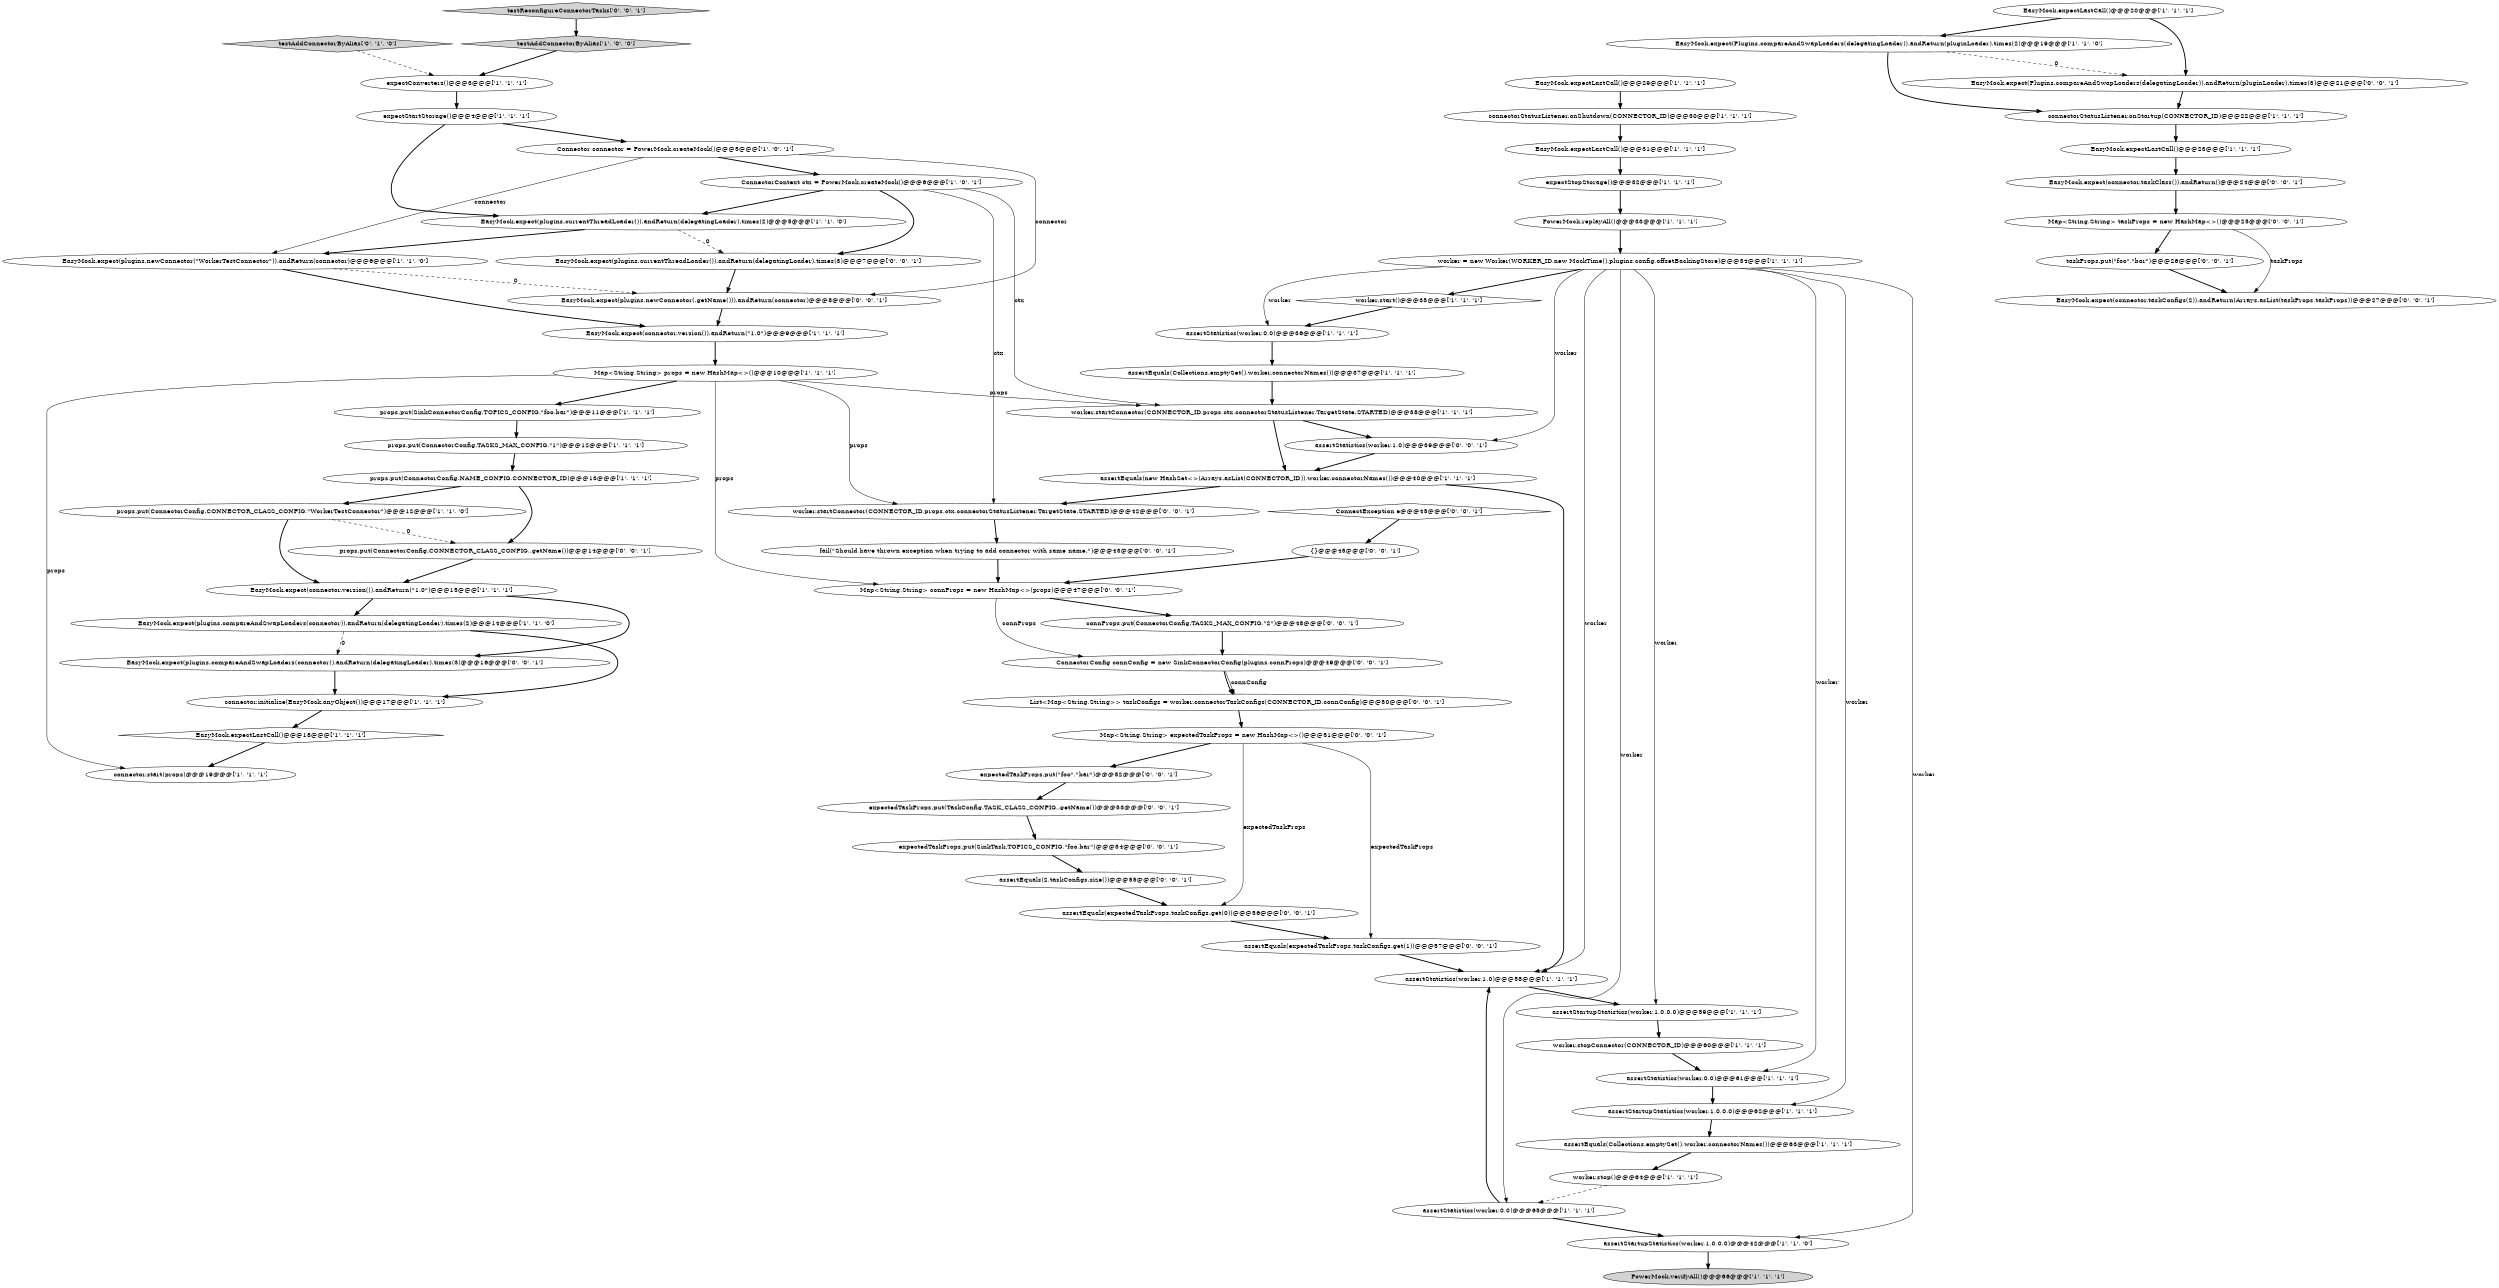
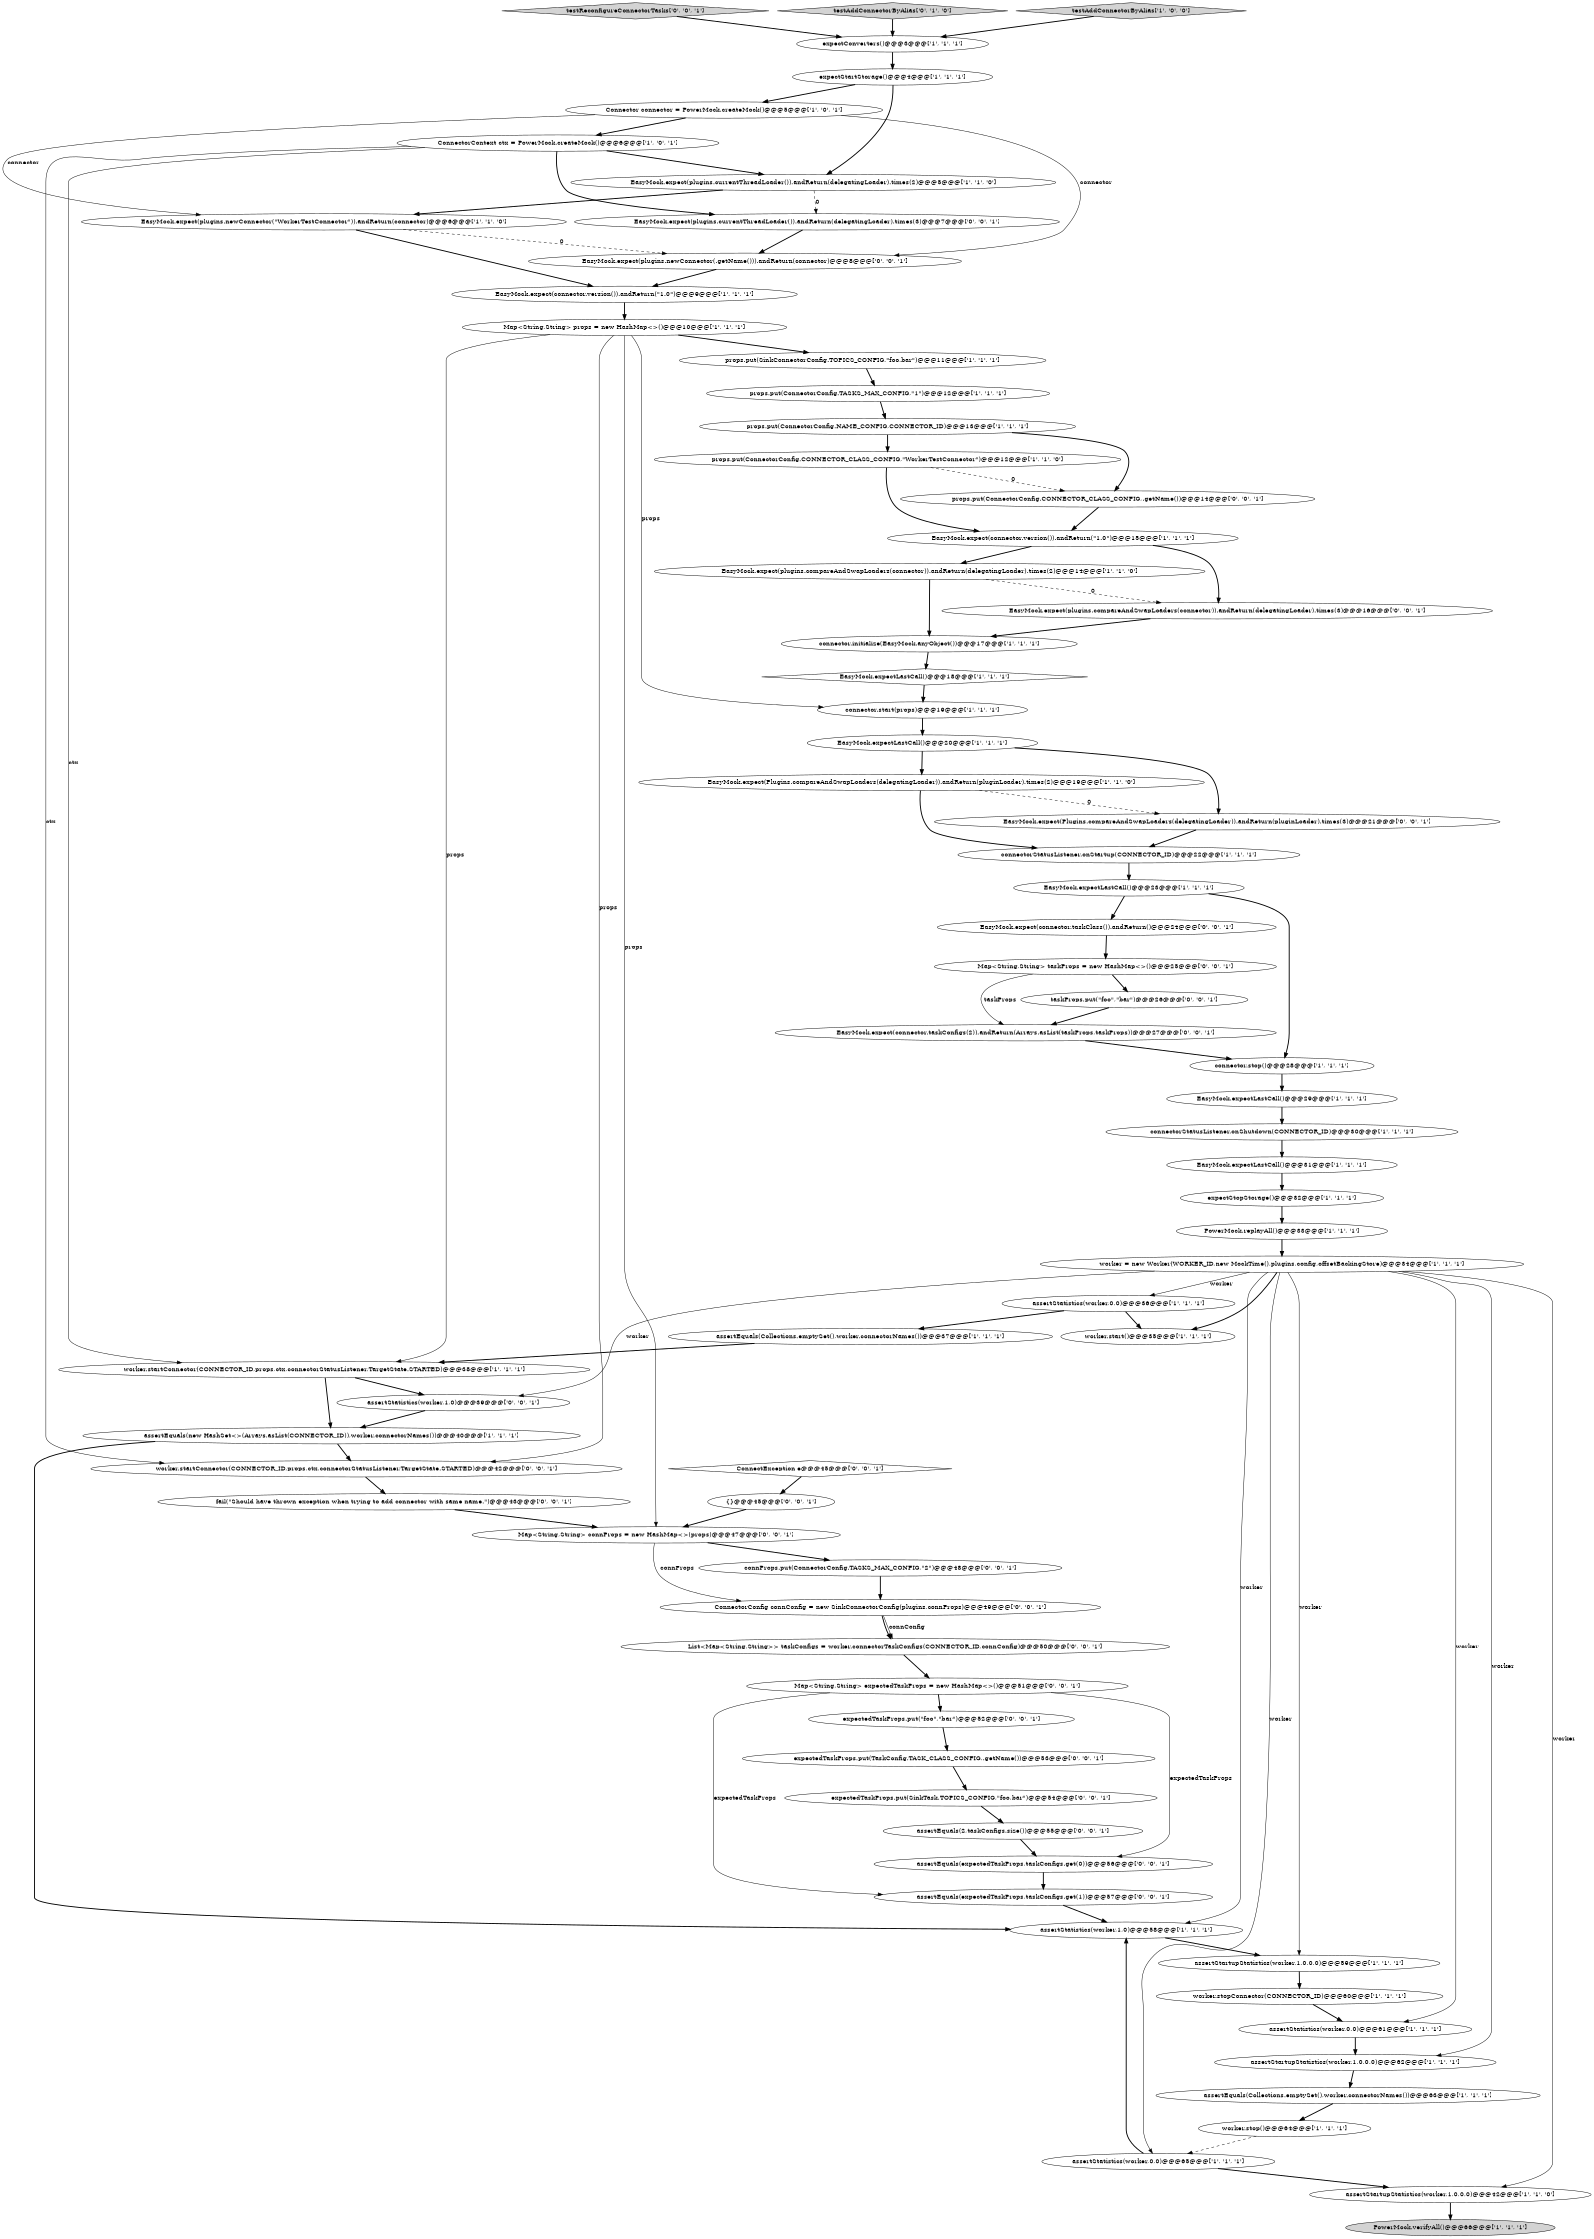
edge "testReconfigureConnectorTasks['0', '0', '1']" -> "testAddConnectorByAlias['1', '0', '0']": now "testReconfigureConnectorTasks['0', '0', '1']" -> "expectConverters()@@@3@@@['1', '1', '1']"
edge "testAddConnectorByAlias['0', '1', '0']" -> "expectConverters()@@@3@@@['1', '1', '1']": style dashed -> bold
node "worker.start()@@@35@@@['1', '1', '1']": shape diamond -> ellipse
edge "worker.start()@@@35@@@['1', '1', '1']" -> "assertStatistics(worker,0,0)@@@36@@@['1', '1', '1']": reversed
edge "connector.start(props)@@@19@@@['1', '1', '1']" -> "EasyMock.expectLastCall()@@@20@@@['1', '1', '1']": added
node "connector.stop()@@@28@@@['1', '1', '1']": added
